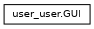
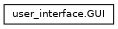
node "user_user.GUI": label "user_user.GUI" -> "user_interface.GUI"
